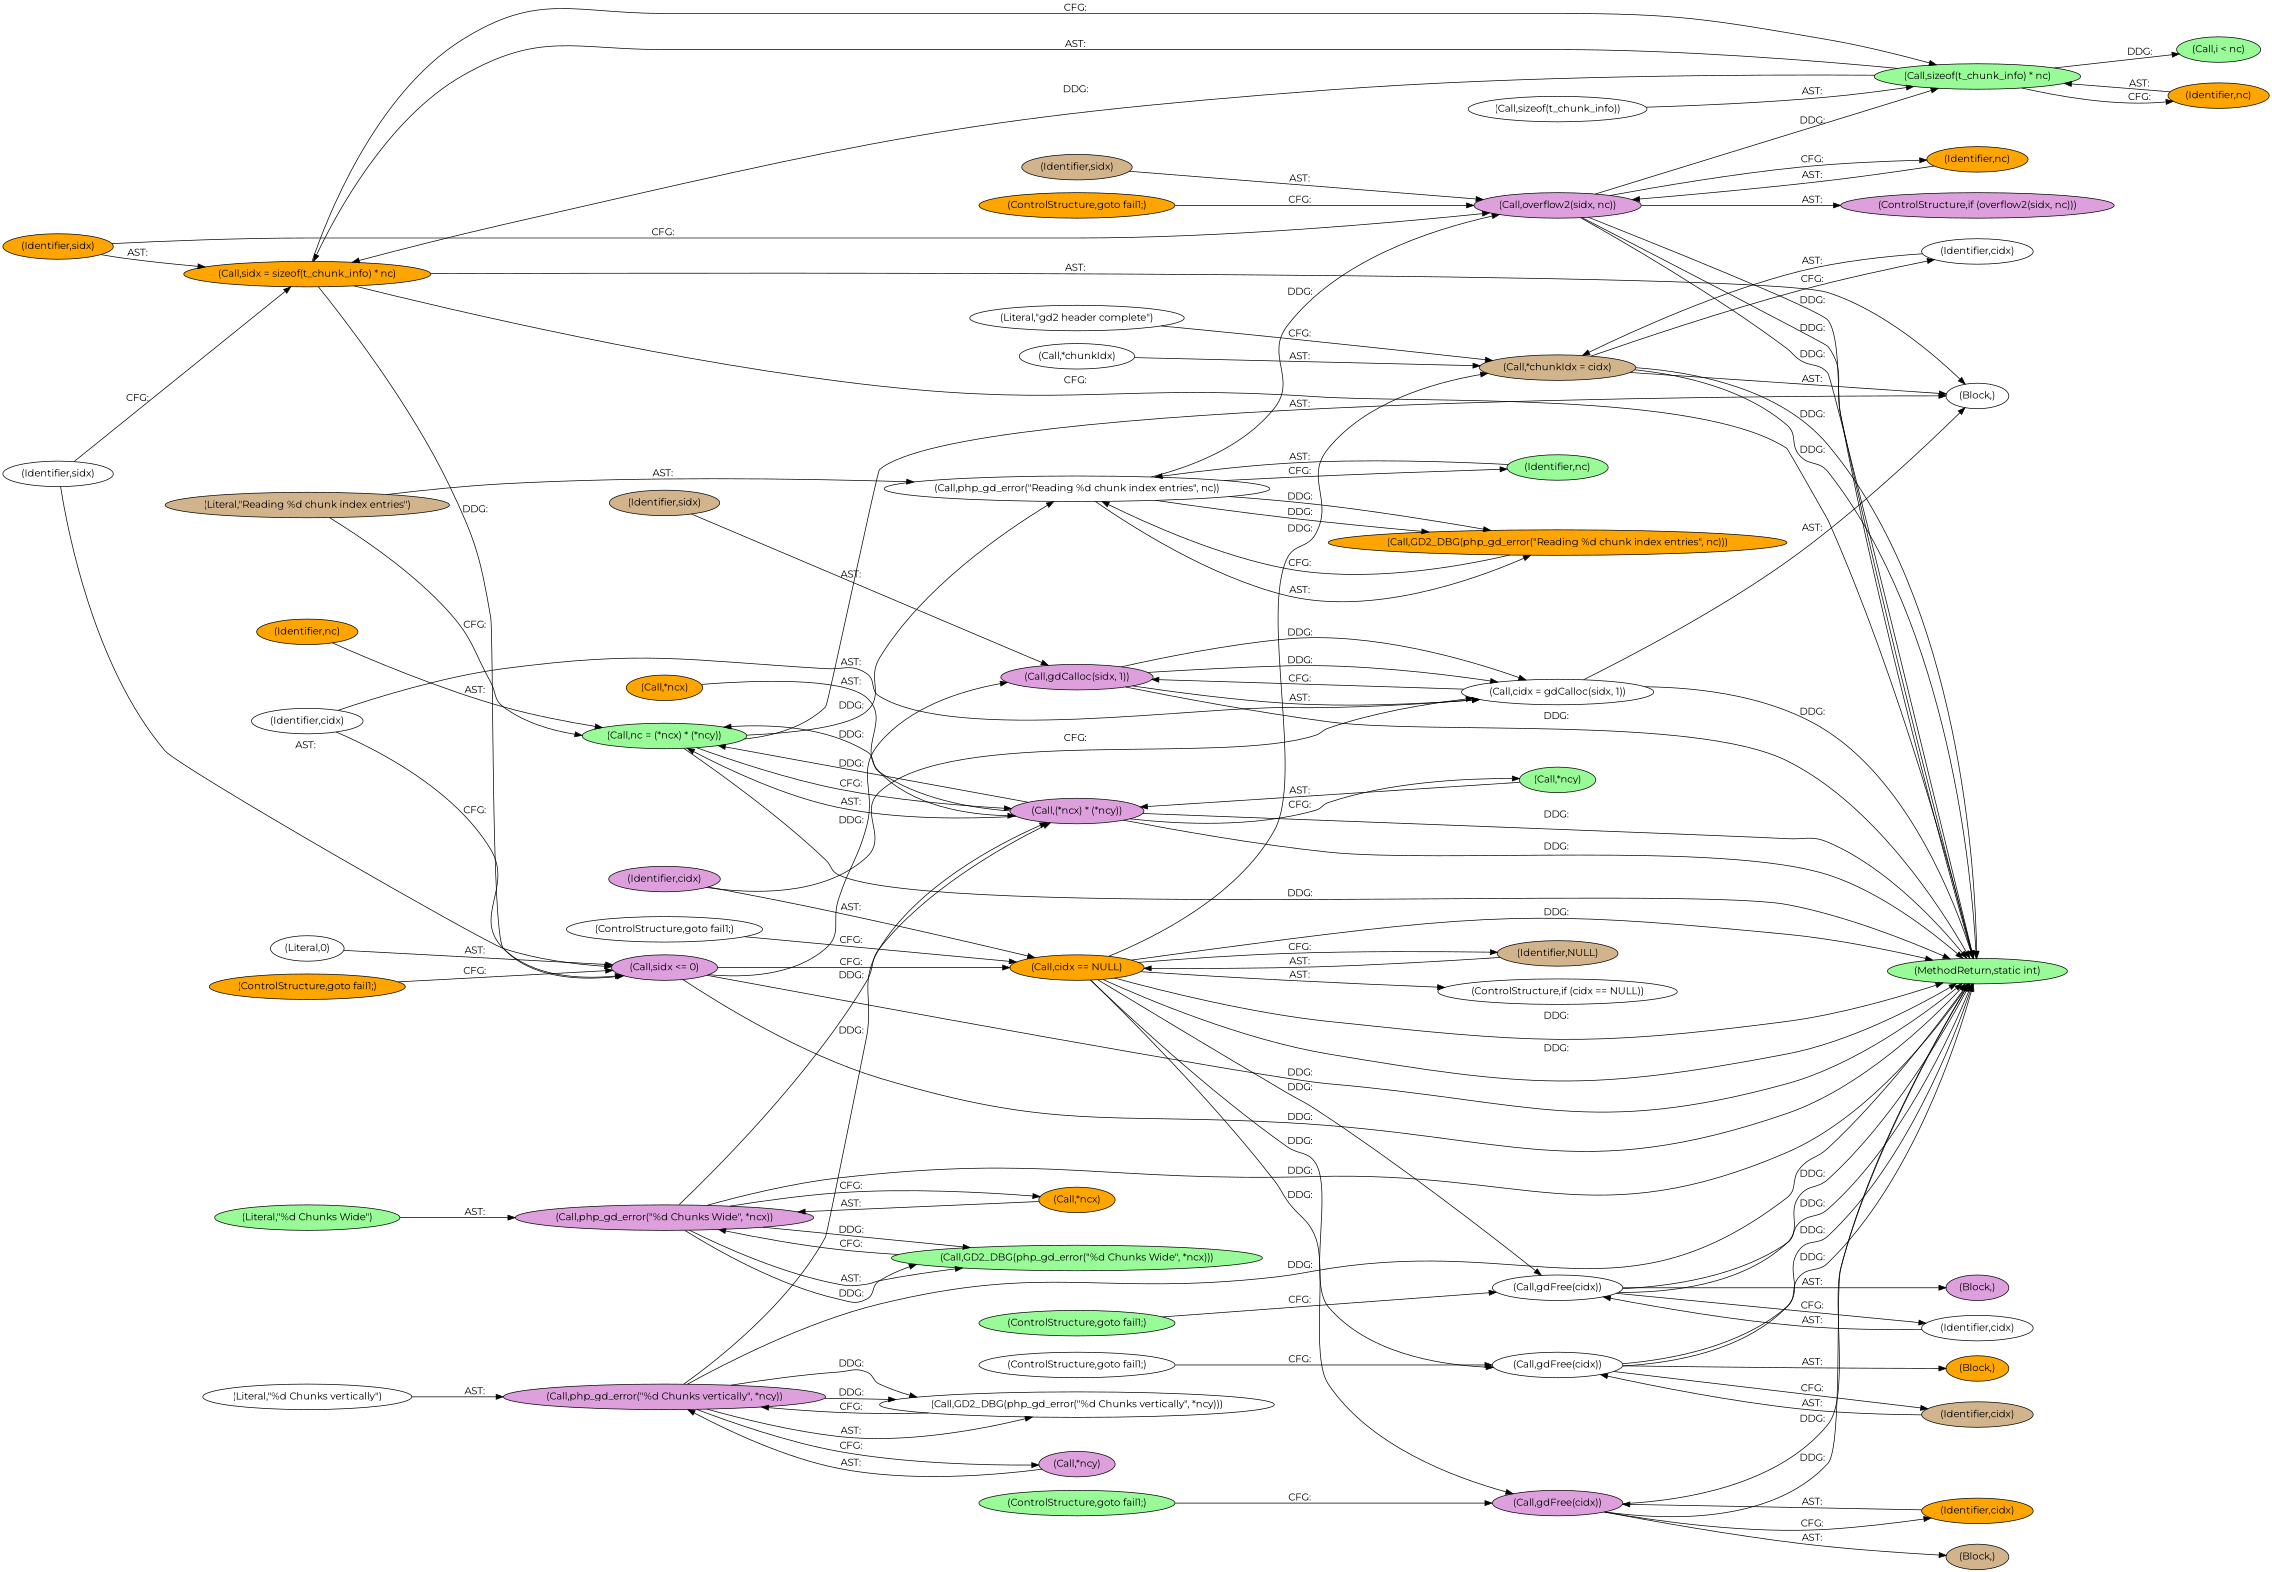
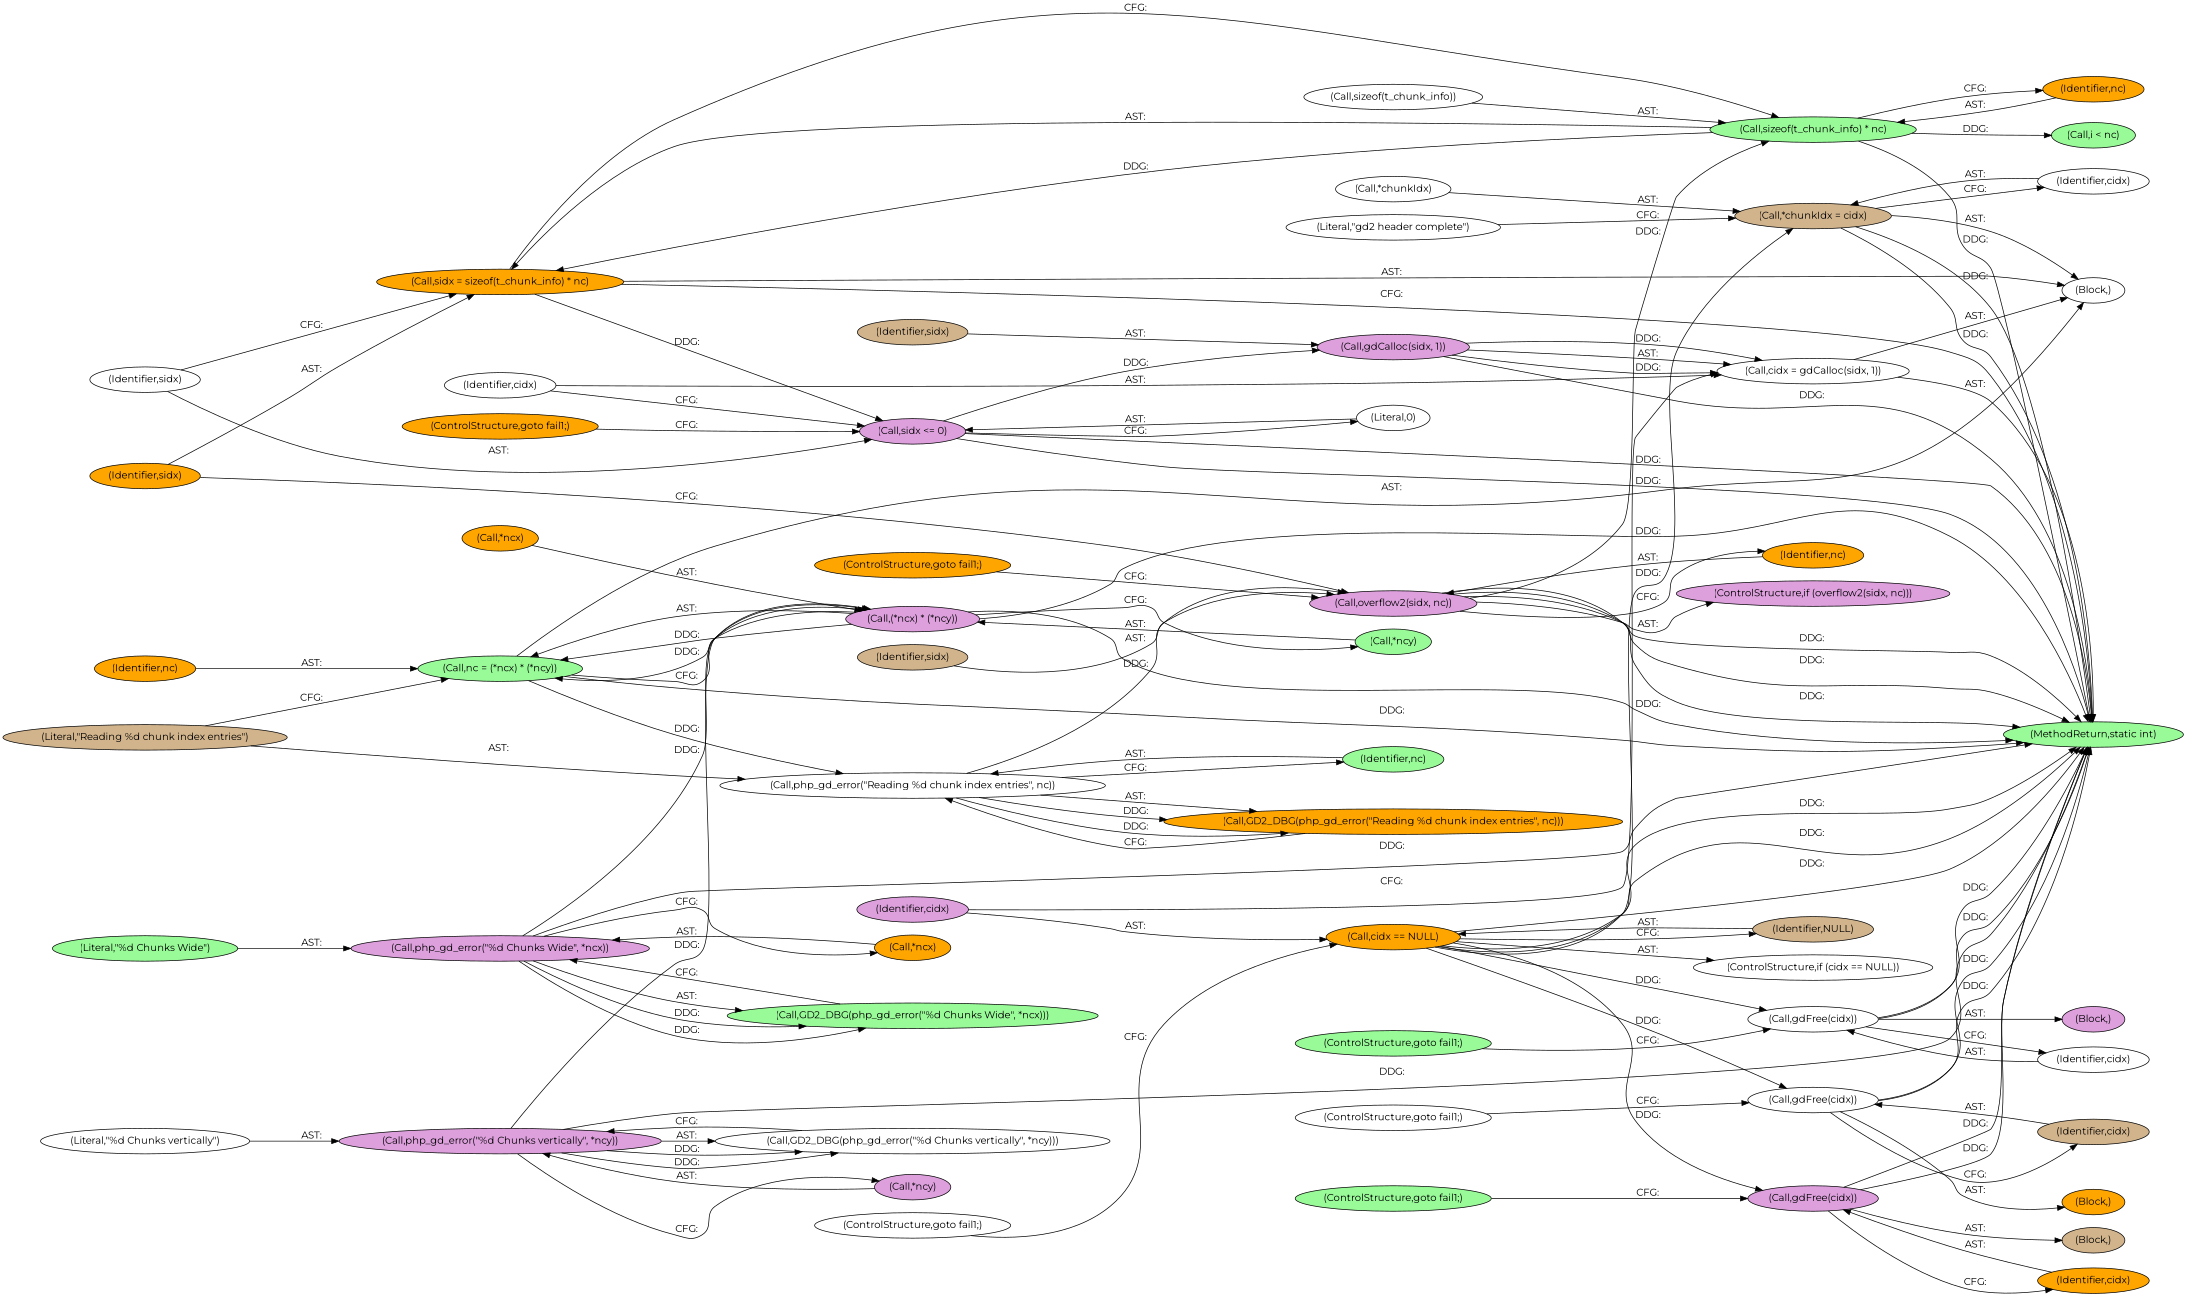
edge "(Call,sizeof(t_chunk_info) * nc)" -> "(MethodReturn,static int)": added, label "DDG:"
edge "(Call,cidx = gdCalloc(sidx, 1))" -> "(Call,gdCalloc(sidx, 1))": removed, label "CFG:"
edge "(Call,cidx = gdCalloc(sidx, 1))" -> "(MethodReturn,static int)": label "DDG: " -> "AST: "
edge "(Call,sidx <= 0)" -> "(Call,cidx == NULL)": now "(Call,sidx <= 0)" -> "(Literal,0)"
